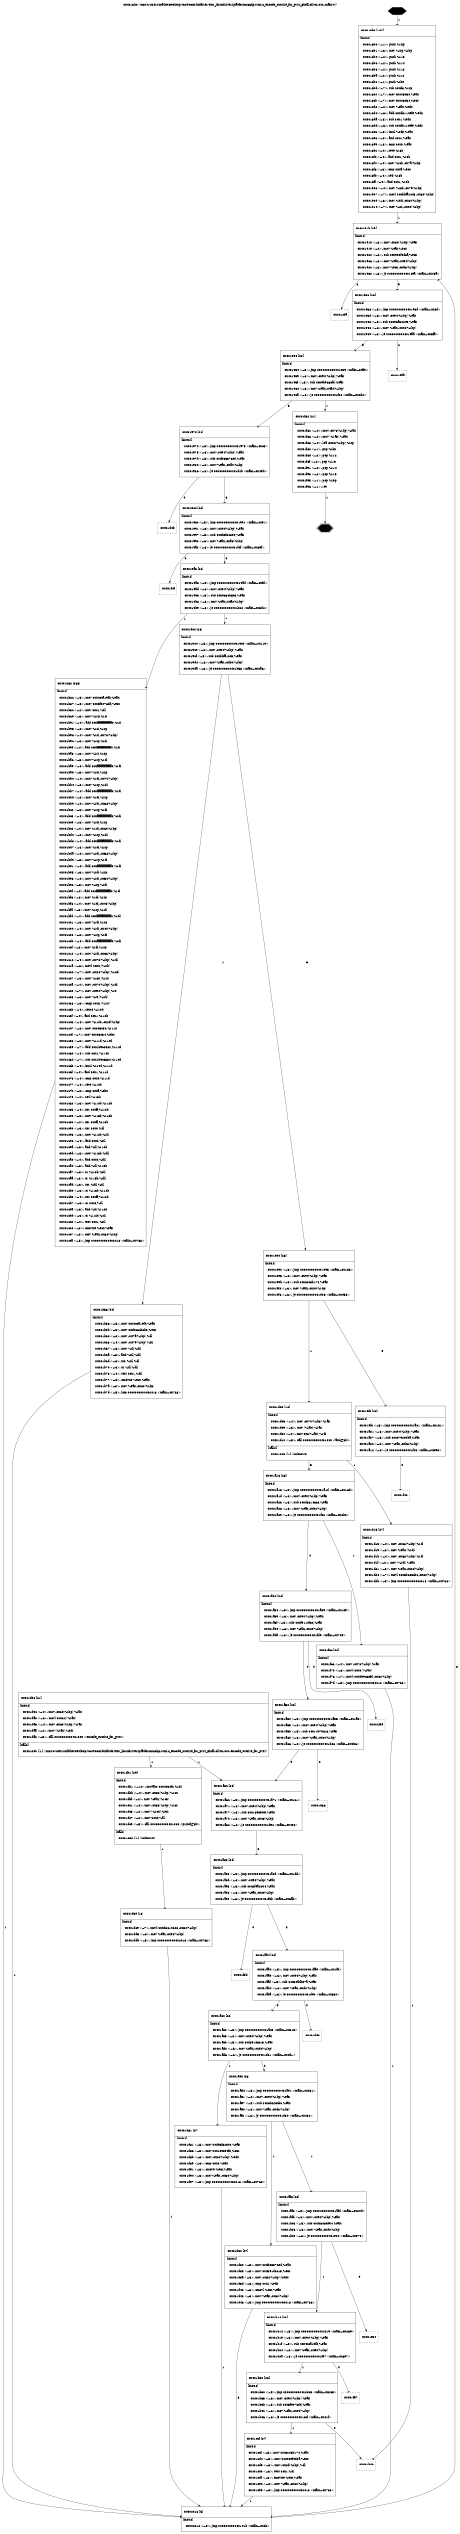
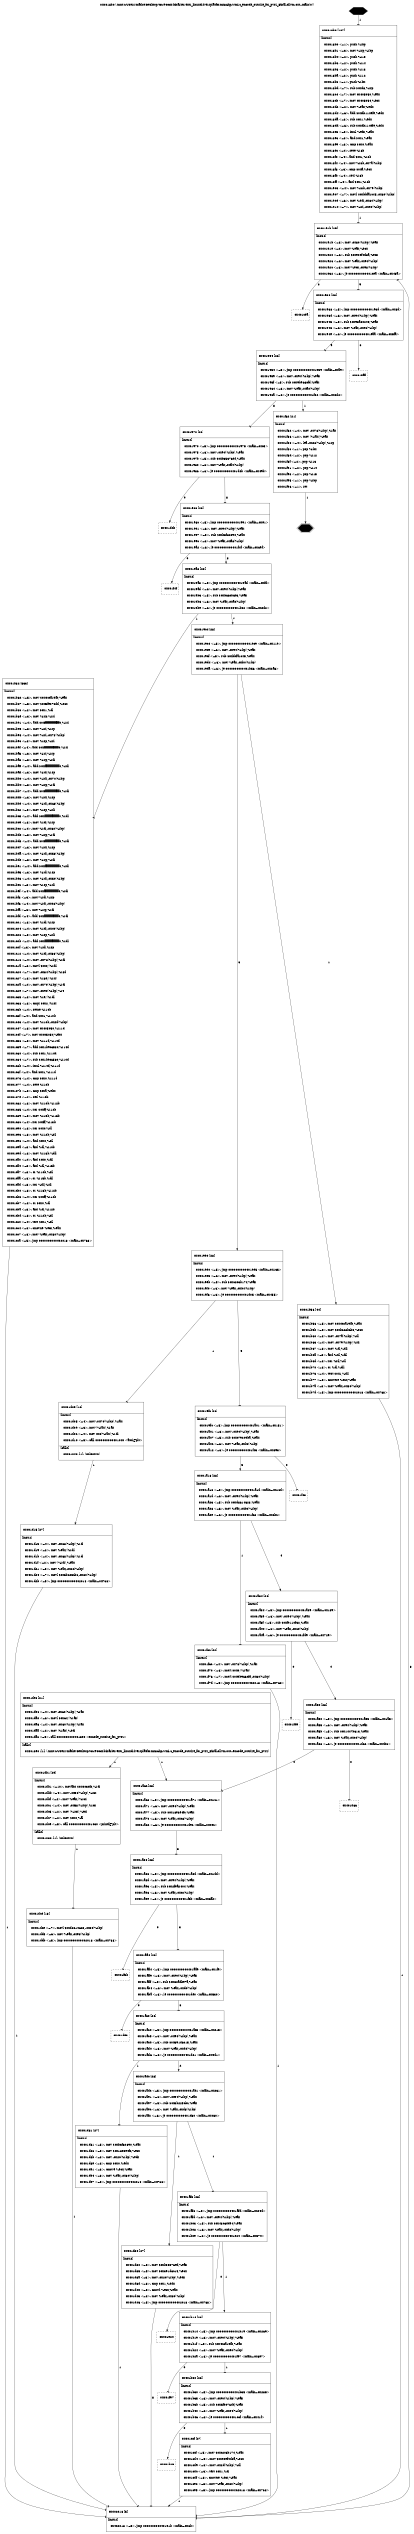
edge "0x401d05 [16]" -> "0x401a18 [28]": now "0x4019fc [28]" -> "0x401a18 [28]"
edge "0x401d15 [27]" -> "0x401b4c": now "0x401d15 [27]" -> "0x402018 [5]"
edge "0x401dce [18]" -> "0x402018 [5]": arrowhead normal -> tee
